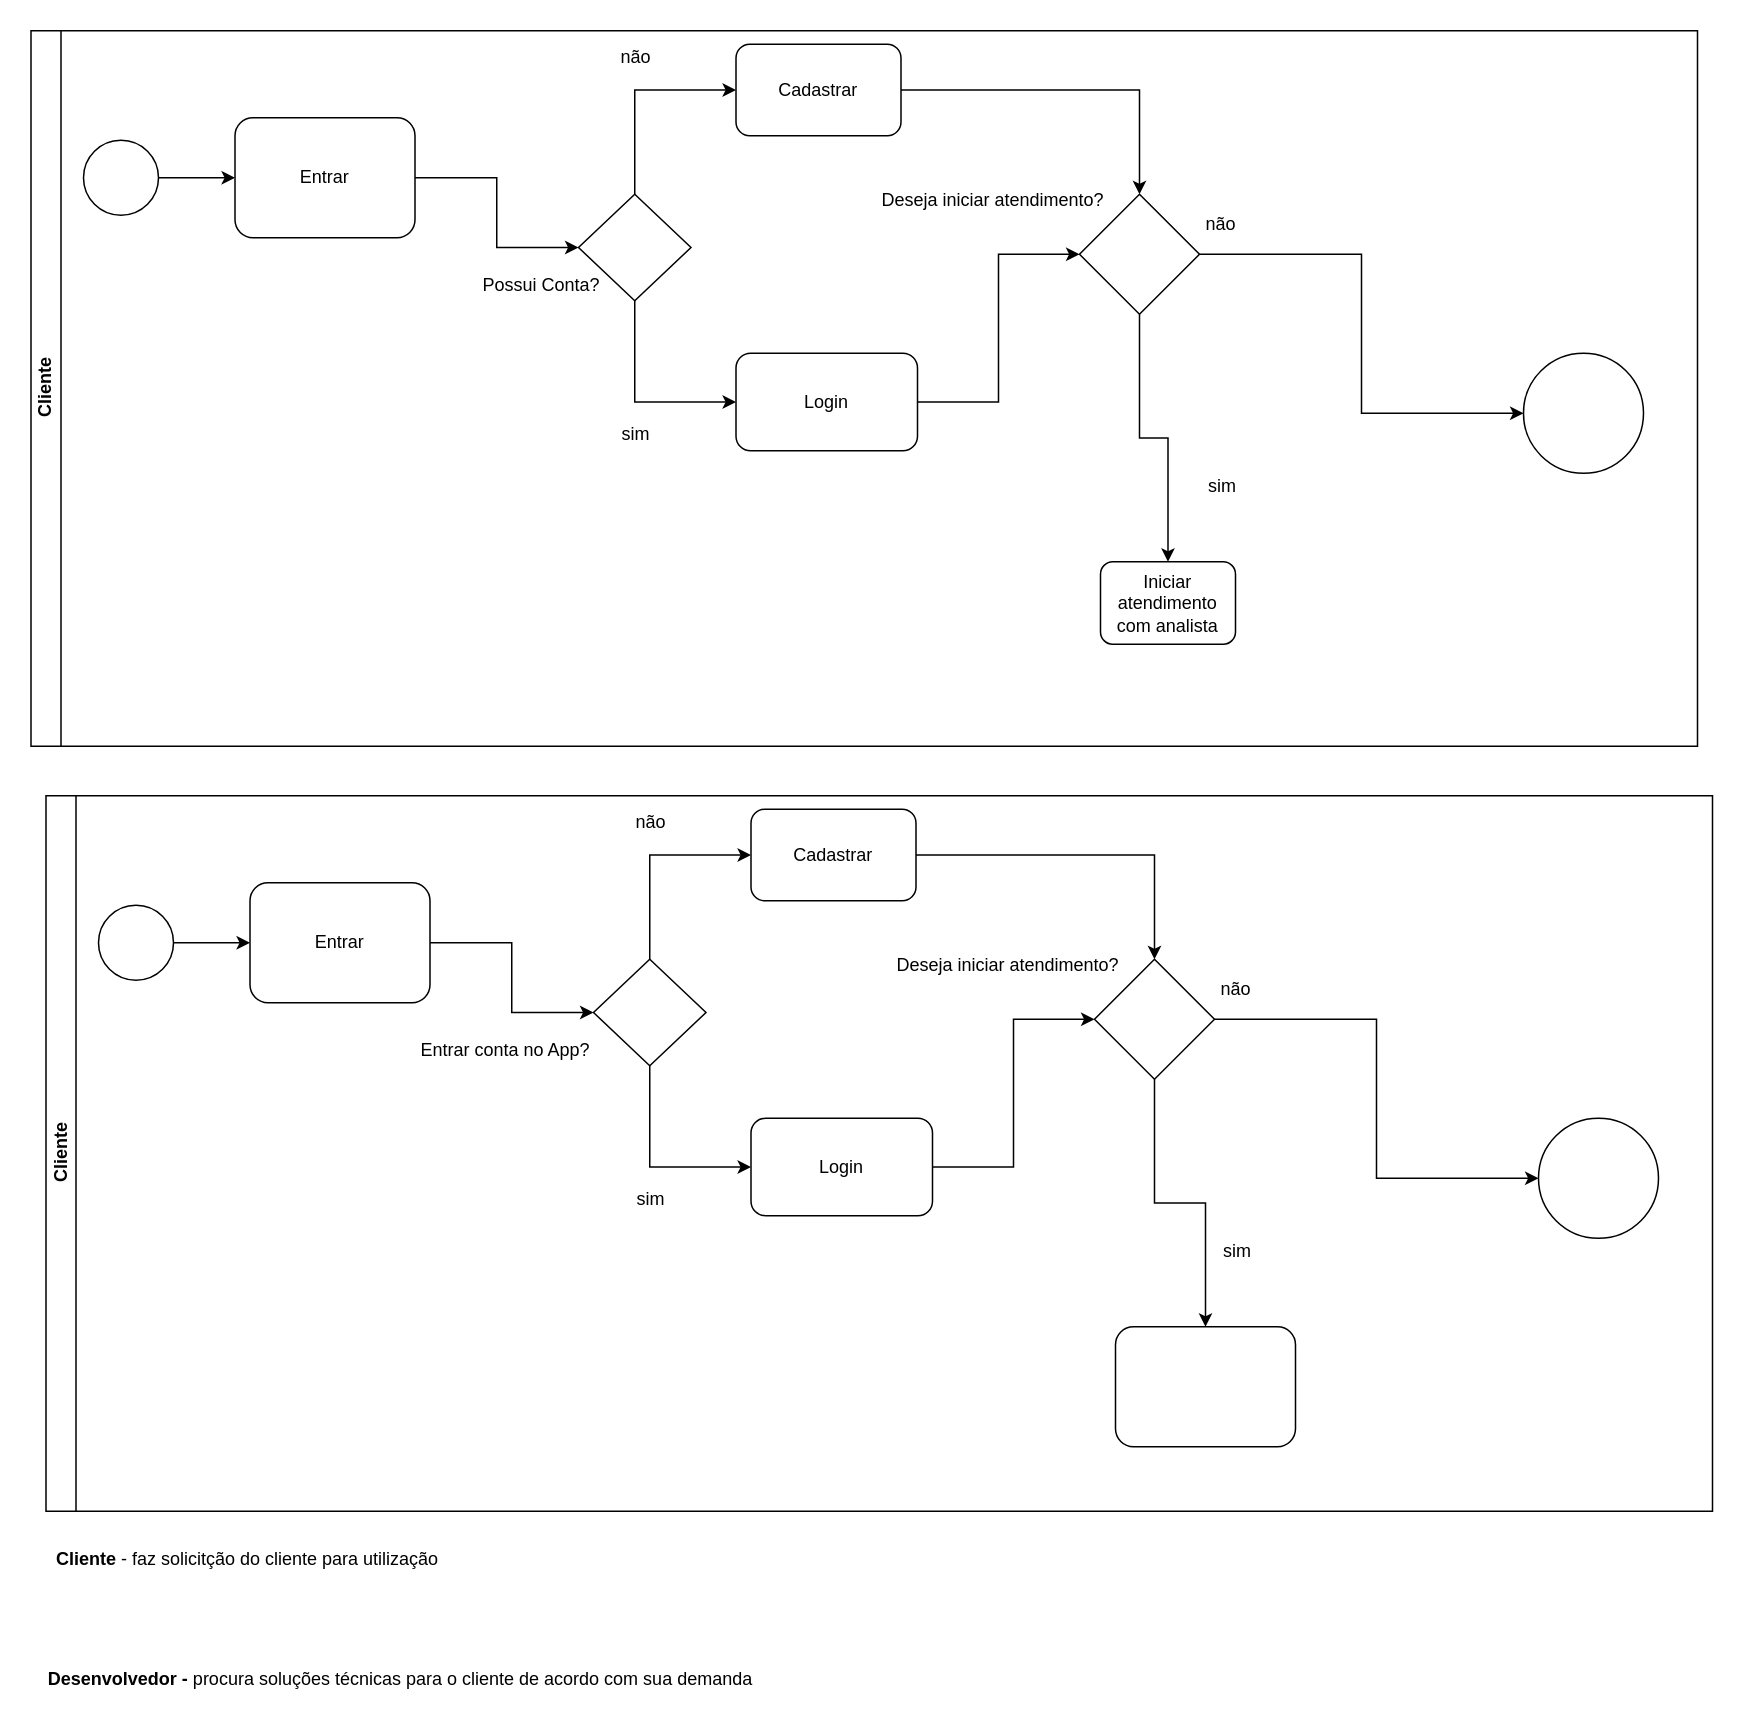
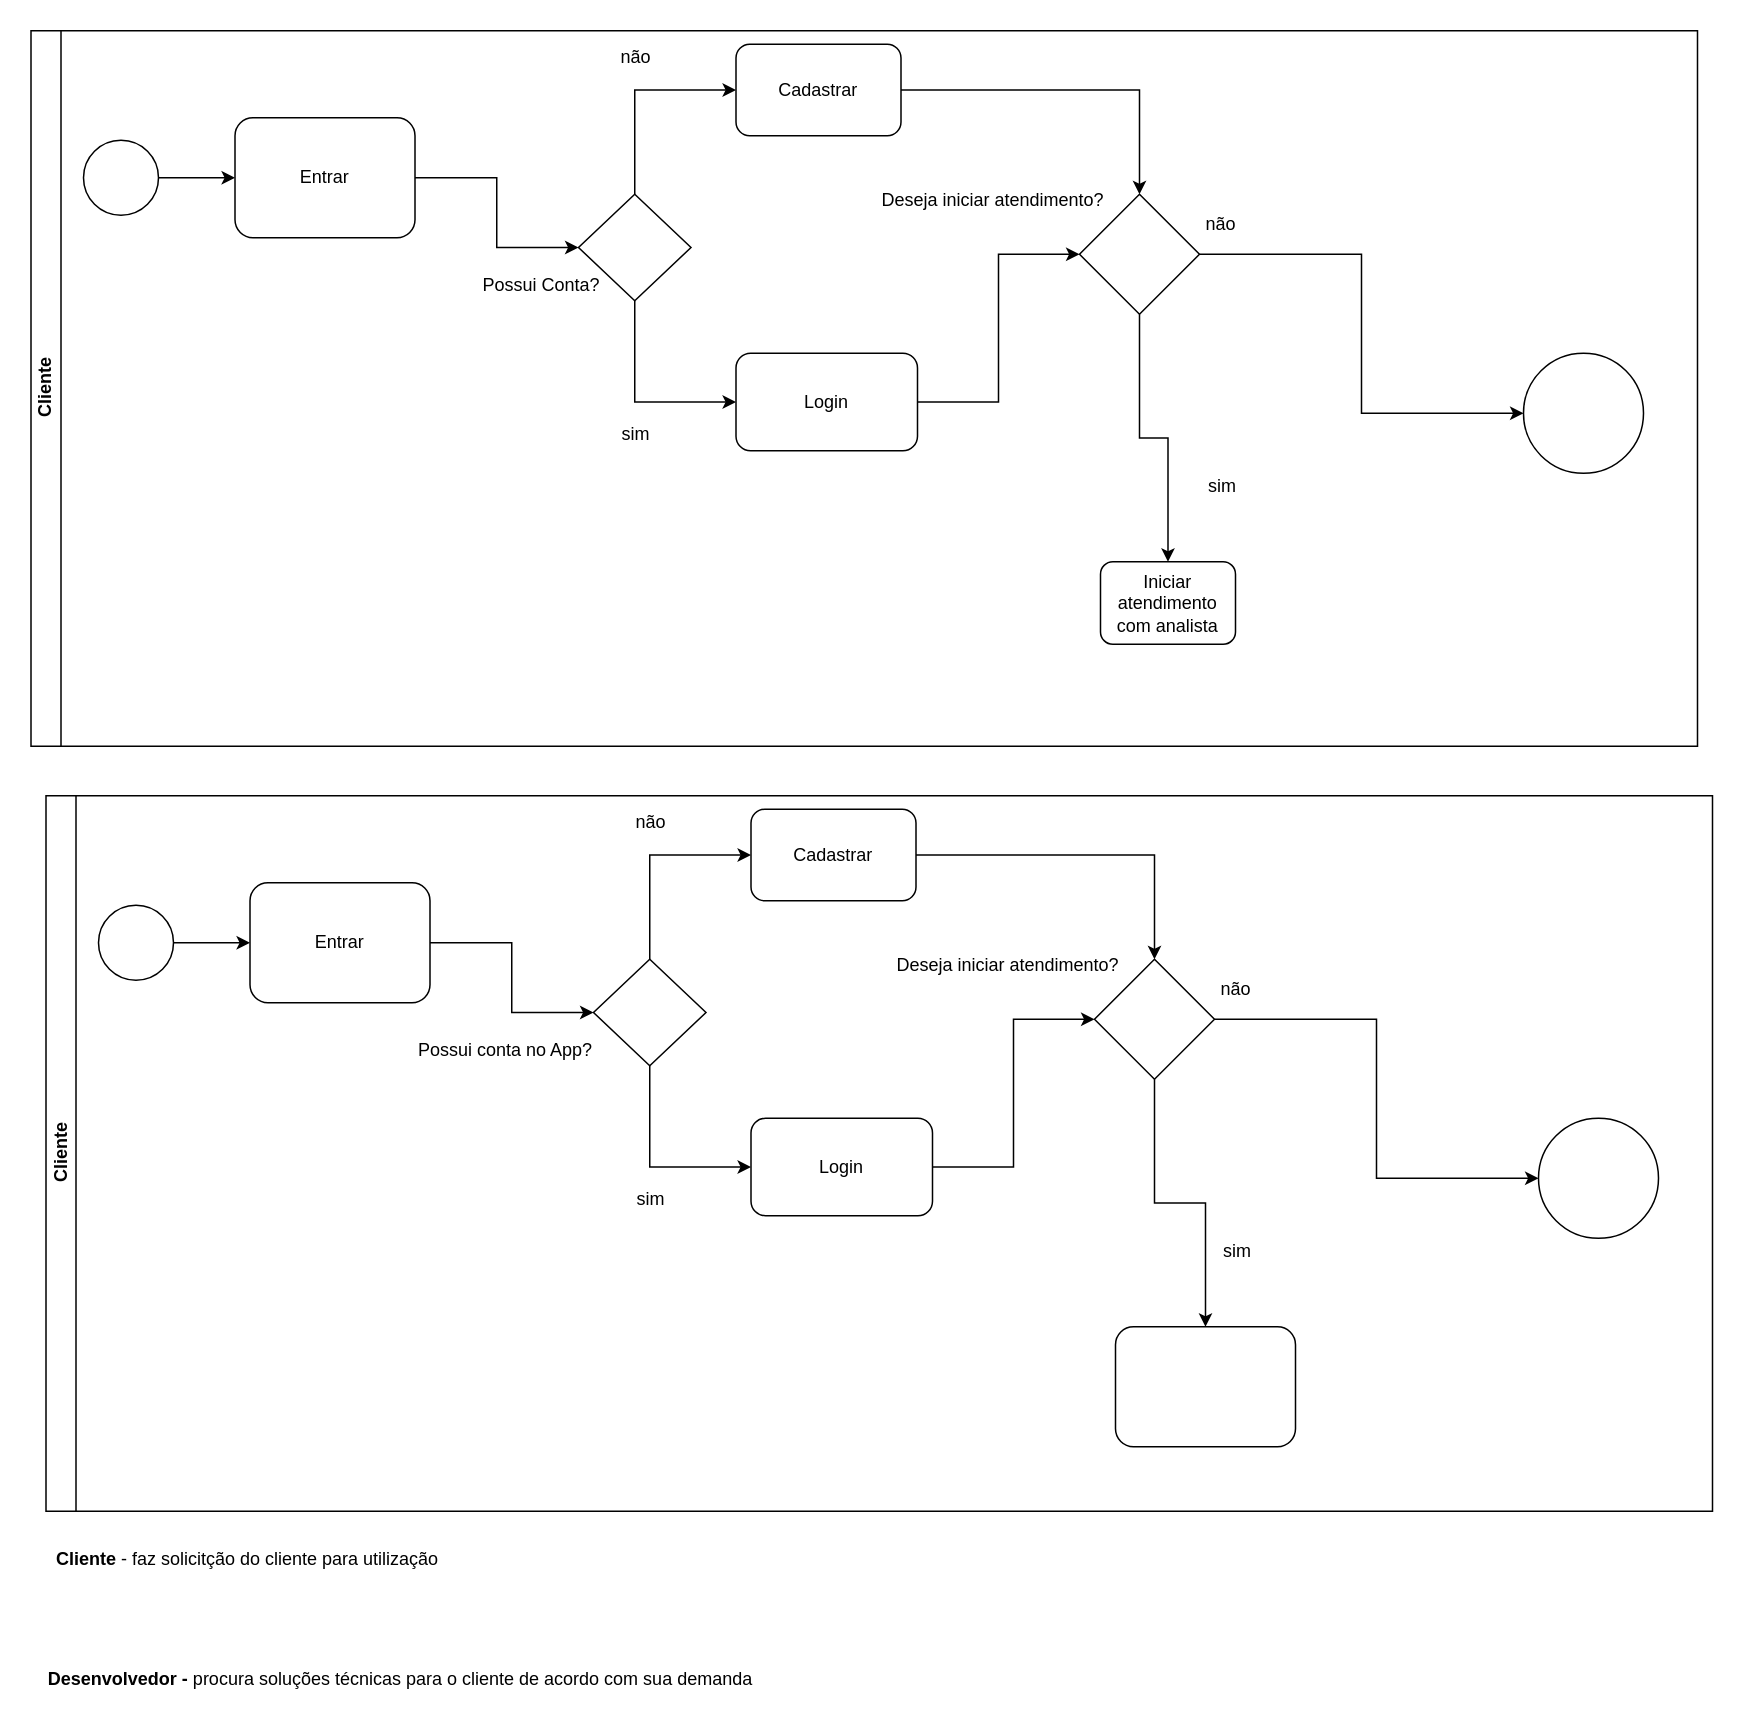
node "Entrar conta no App?": label "Entrar conta no App?" -> "Possui conta no App?"
